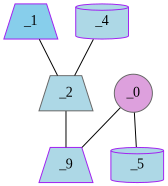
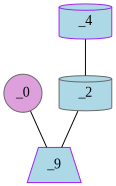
node "_1": removed
node "_2": shape trapezium -> cylinder
node "_5": removed
